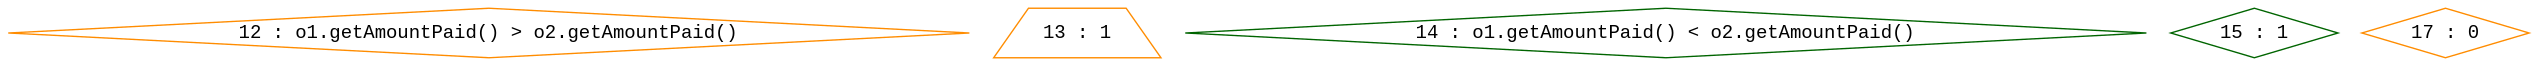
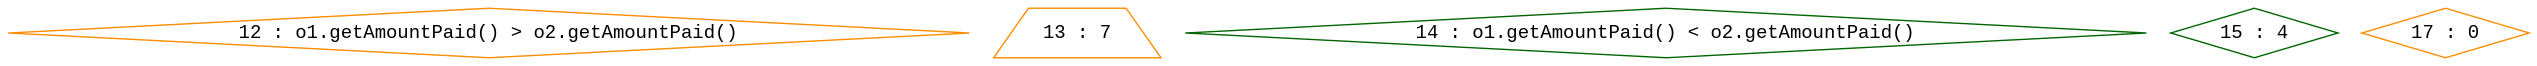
node "13 : 1": label "13 : 1" -> "13 : 7"
node "15 : 1": label "15 : 1" -> "15 : 4"
